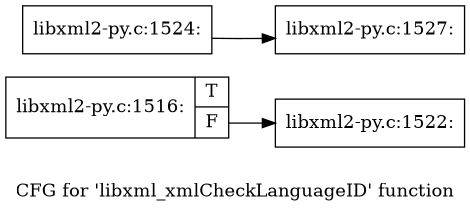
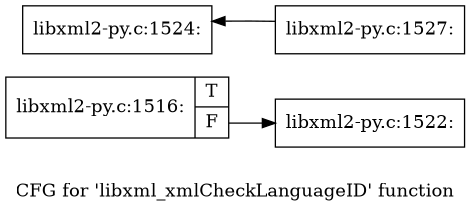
edge "libxml2-py.c:1524:" -> "libxml2-py.c:1527:": reversed
